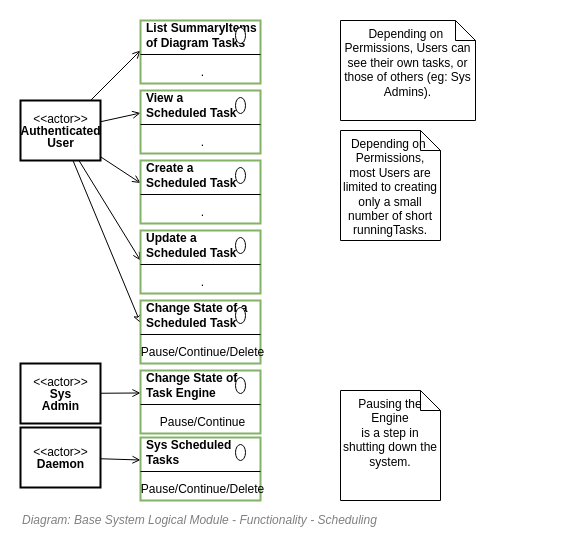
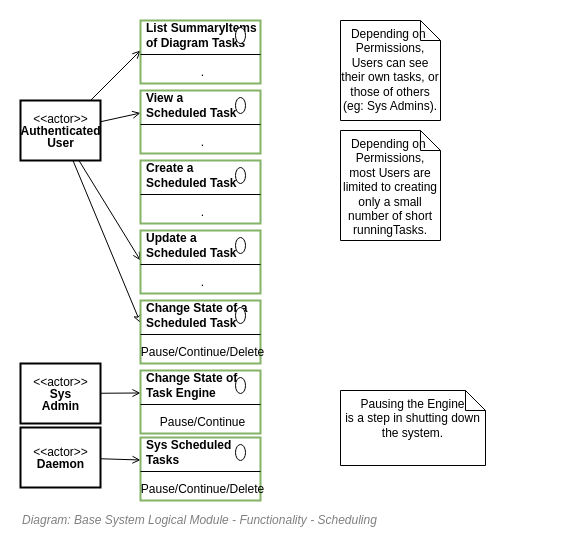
node "Depending on Permissions, Users can see their own tasks, or those of others (eg: Sys Admins).": size 135x100 -> 100x100
edge "<<actor>> Authenticated User" -> "Create a Scheduled Task": removed
node "Pausing the Engine is a step in shutting down the system.": size 100x110 -> 145x75
